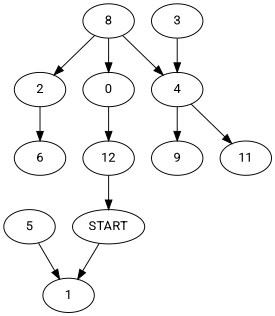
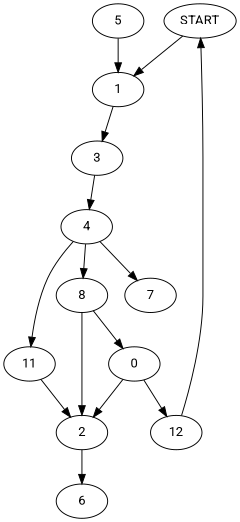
edge "8" -> "4": reversed
edge "1" -> "3": added
node "9": label "9" -> "7"
edge "11" -> "2": added
edge "0" -> "2": added
